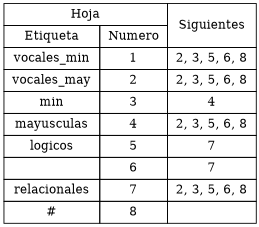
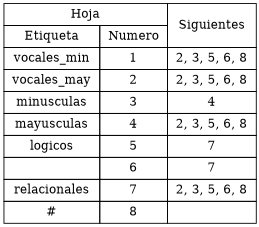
node "Hoja": text "min" -> "minusculas"
